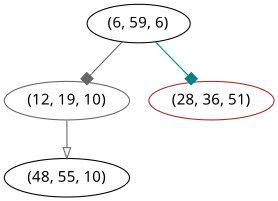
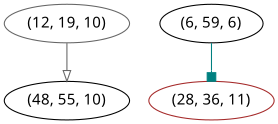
edge "(6, 59, 6)" -> "(12, 19, 10)": removed
node "(28, 36, 51)": label "(28, 36, 51)" -> "(28, 36, 11)"
